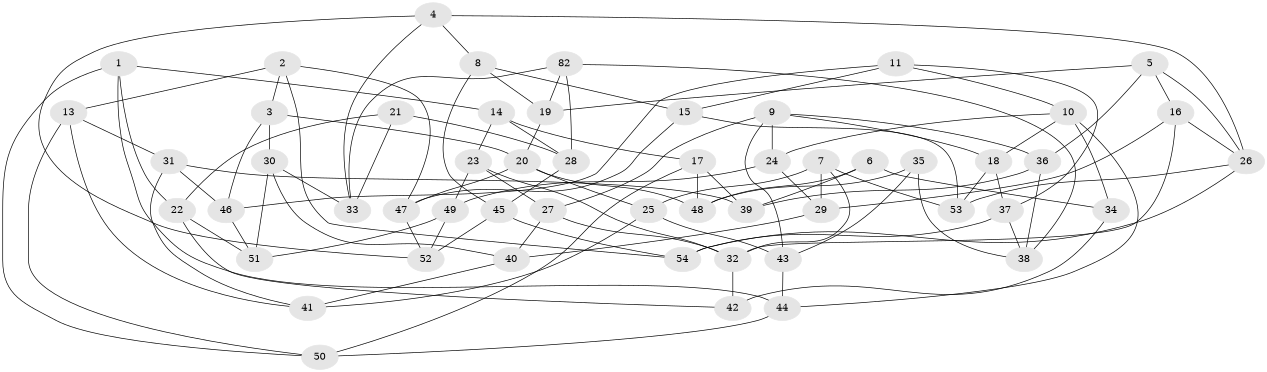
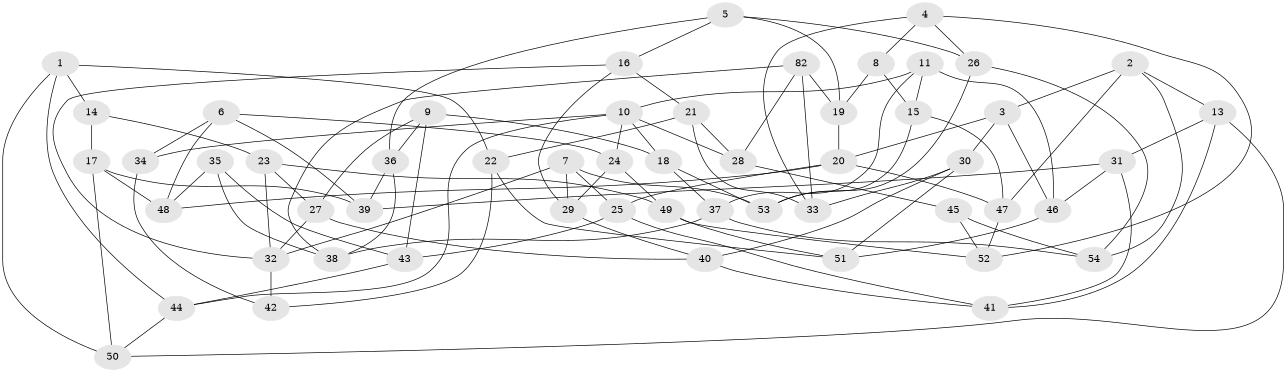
edge "14" -- "28": now "10" -- "28"
edge "9" -- "24": now "6" -- "24"
edge "16" -- "26": now "16" -- "21"
edge "8" -- "45": removed
